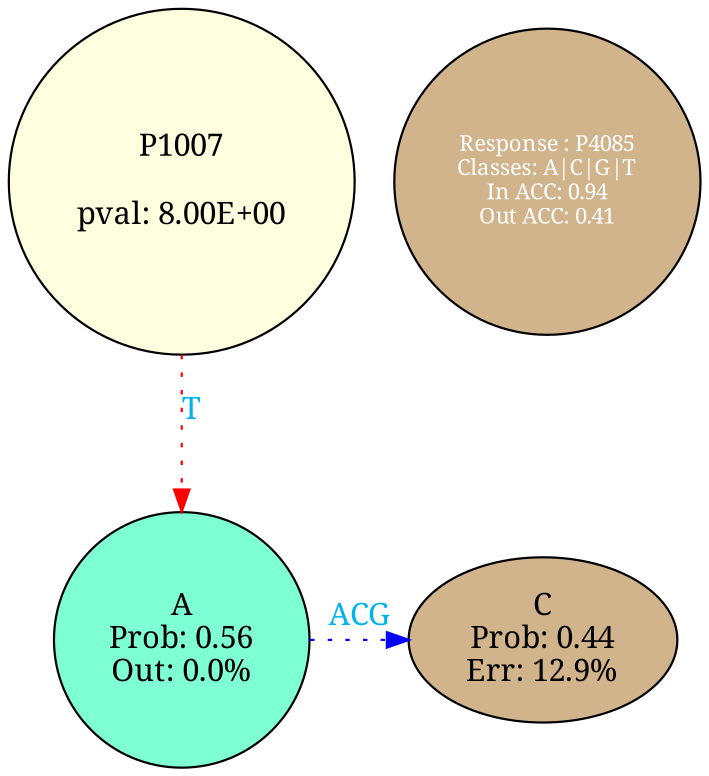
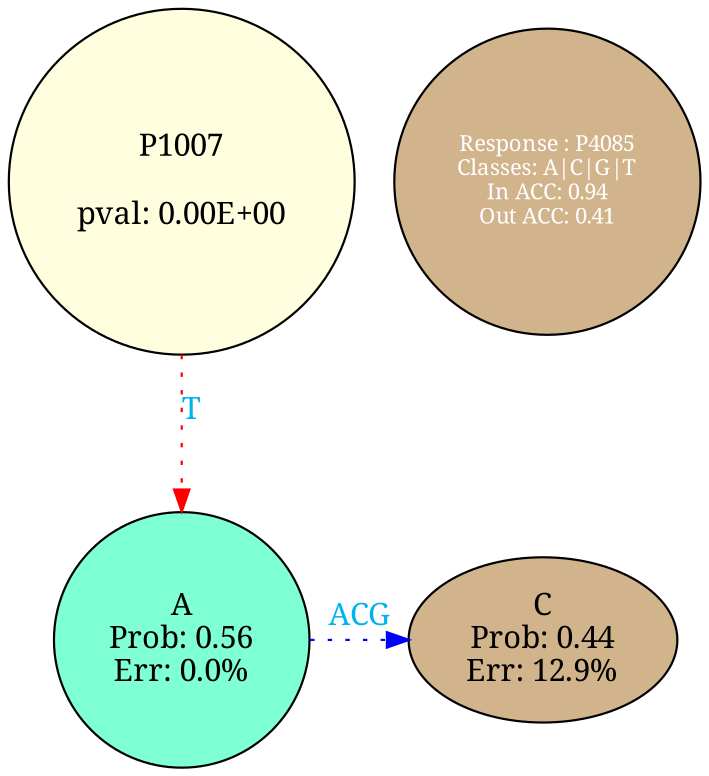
node "P1007 pval: 8.00E+00": label "P1007 pval: 8.00E+00" -> "P1007 pval: 0.00E+00"
node "A Prob: 0.56 Out: 0.0%": label "A Prob: 0.56 Out: 0.0%" -> "A Prob: 0.56 Err: 0.0%"
